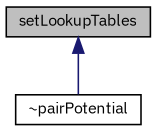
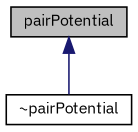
node "setLookupTables": label "setLookupTables" -> "pairPotential"
